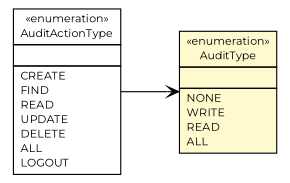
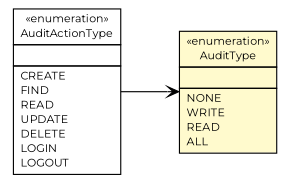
node "AuditActionType": text "ALL" -> "LOGIN"
